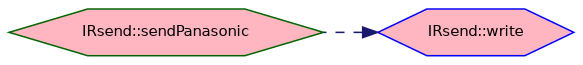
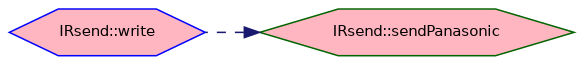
edge "IRsend::sendPanasonic" -> "IRsend::write": reversed
